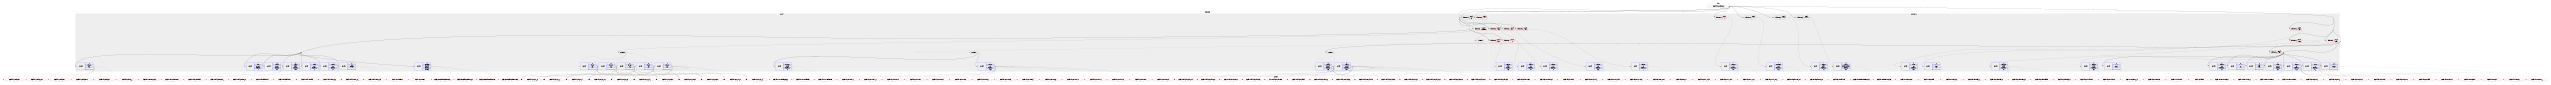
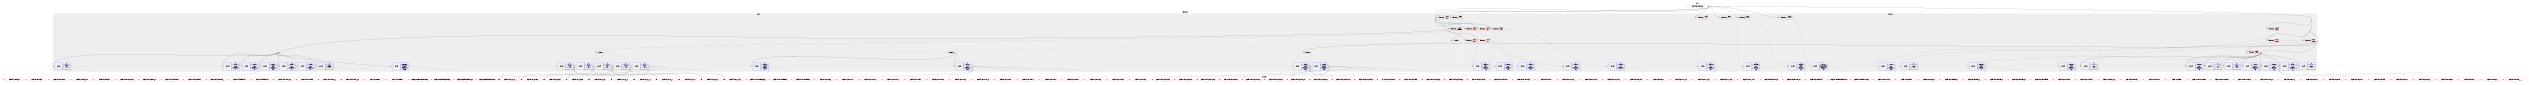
node "portage://dev-lang/perl-5.24.4": removed
